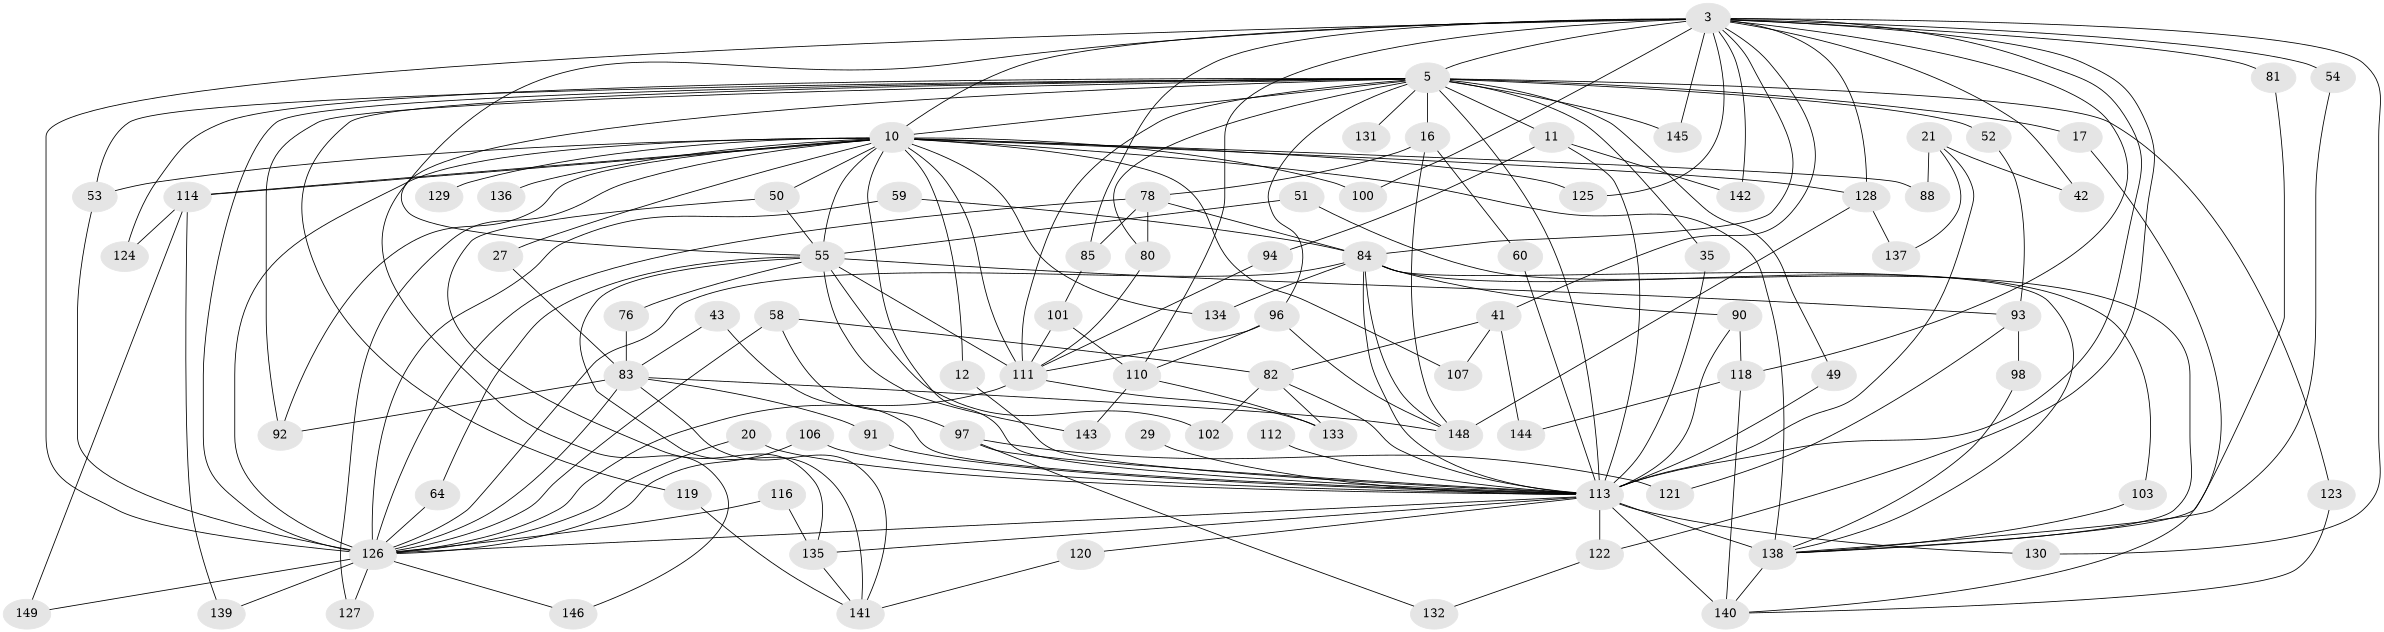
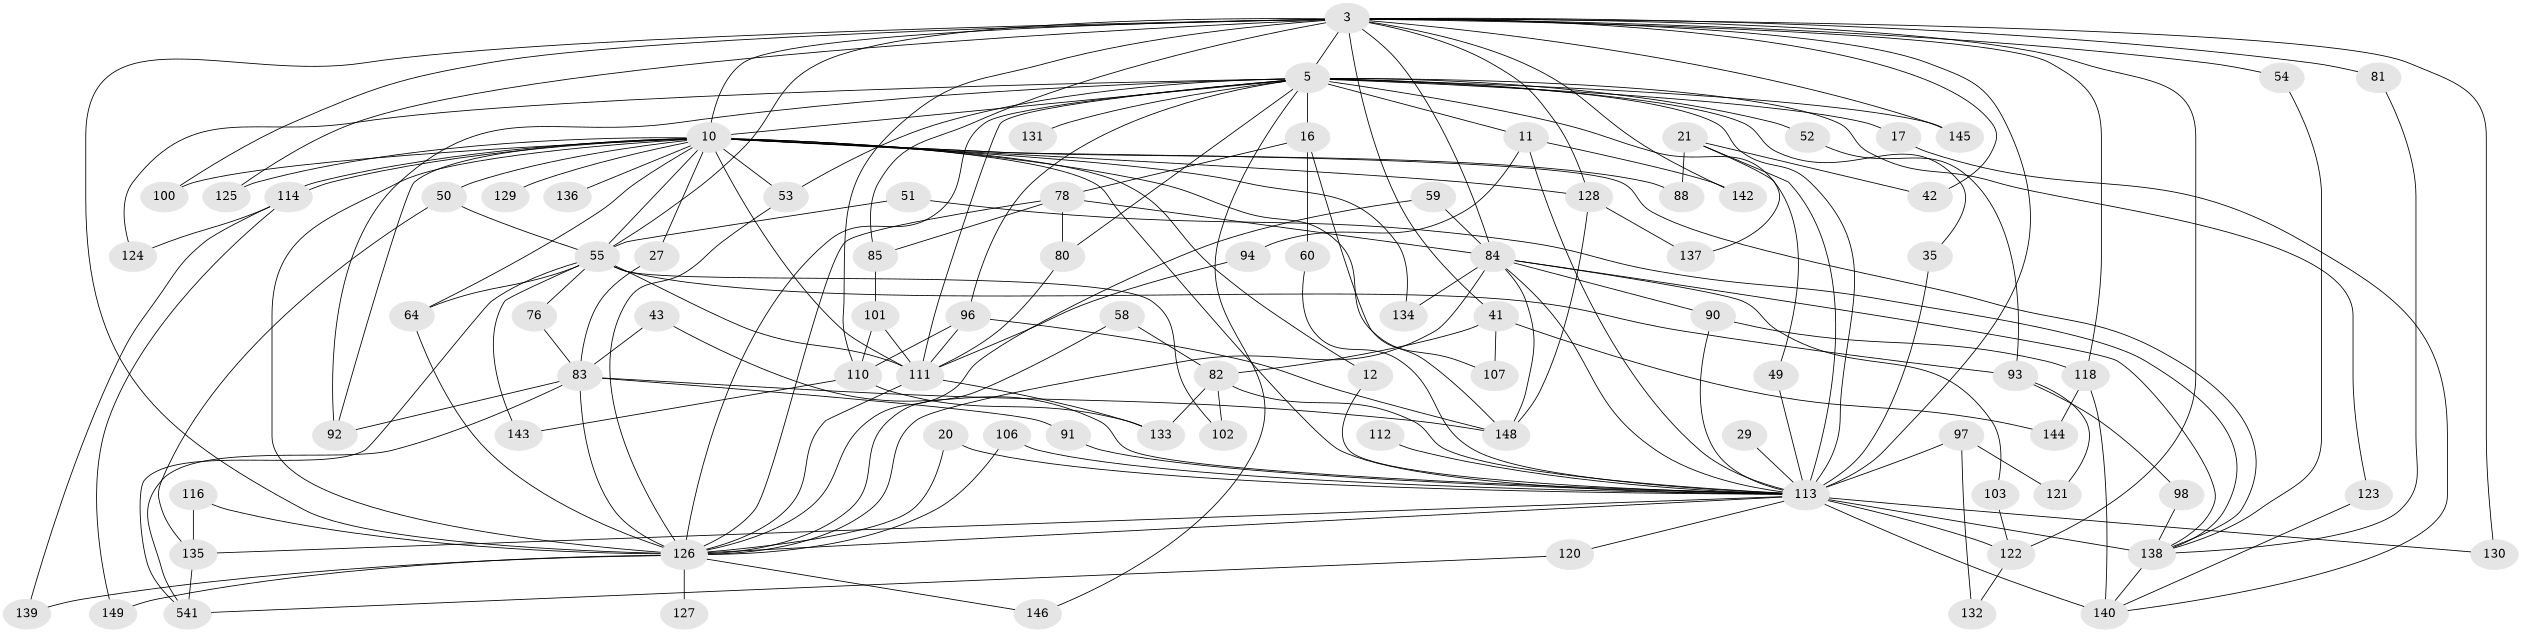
edge "10" -- "127": now "10" -- "64"
edge "58" -- "97": removed
node "119": removed
edge "103" -- "138": now "103" -- "122"
node "141": label "141" -> "541"
